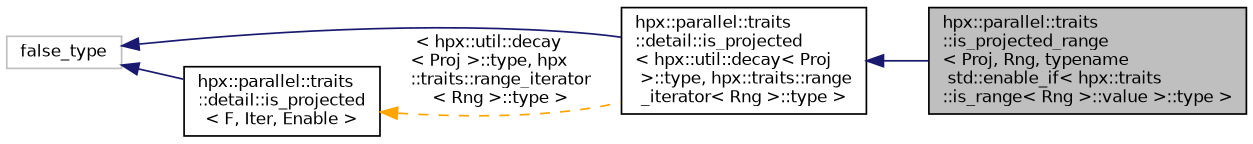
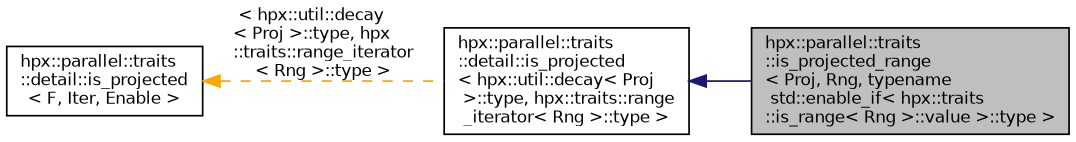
node "false_type": removed
